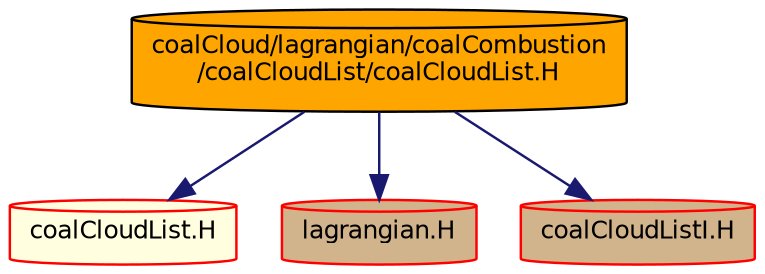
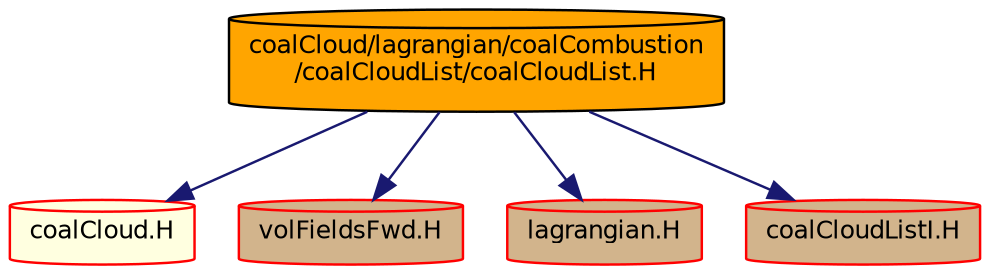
node "coalCloudList.H": label "coalCloudList.H" -> "coalCloud.H"
node "volFieldsFwd.H": added
